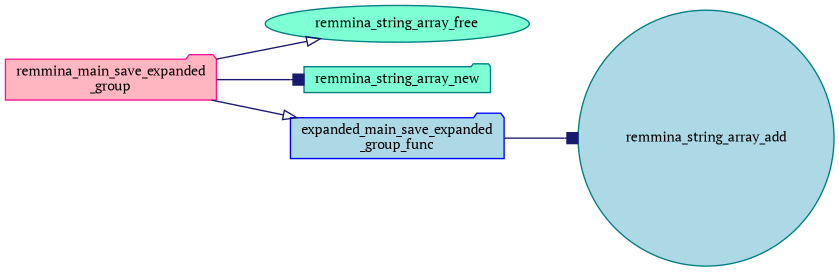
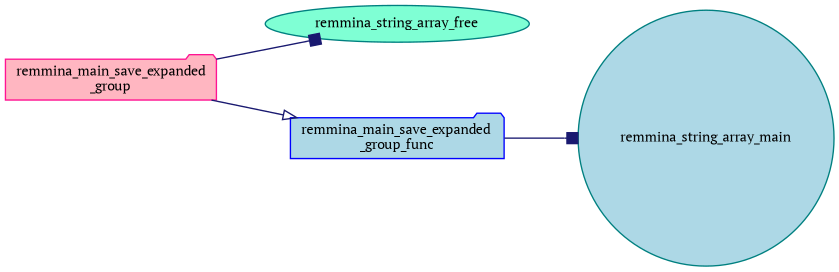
edge "remmina_main_save_expanded _group" -> "remmina_string_array_free": arrowhead onormal -> box
node "remmina_string_array_new": removed
node "expanded_main_save_expanded _group_func": label "expanded_main_save_expanded _group_func" -> "remmina_main_save_expanded _group_func"
node "remmina_string_array_add": label "remmina_string_array_add" -> "remmina_string_array_main"
